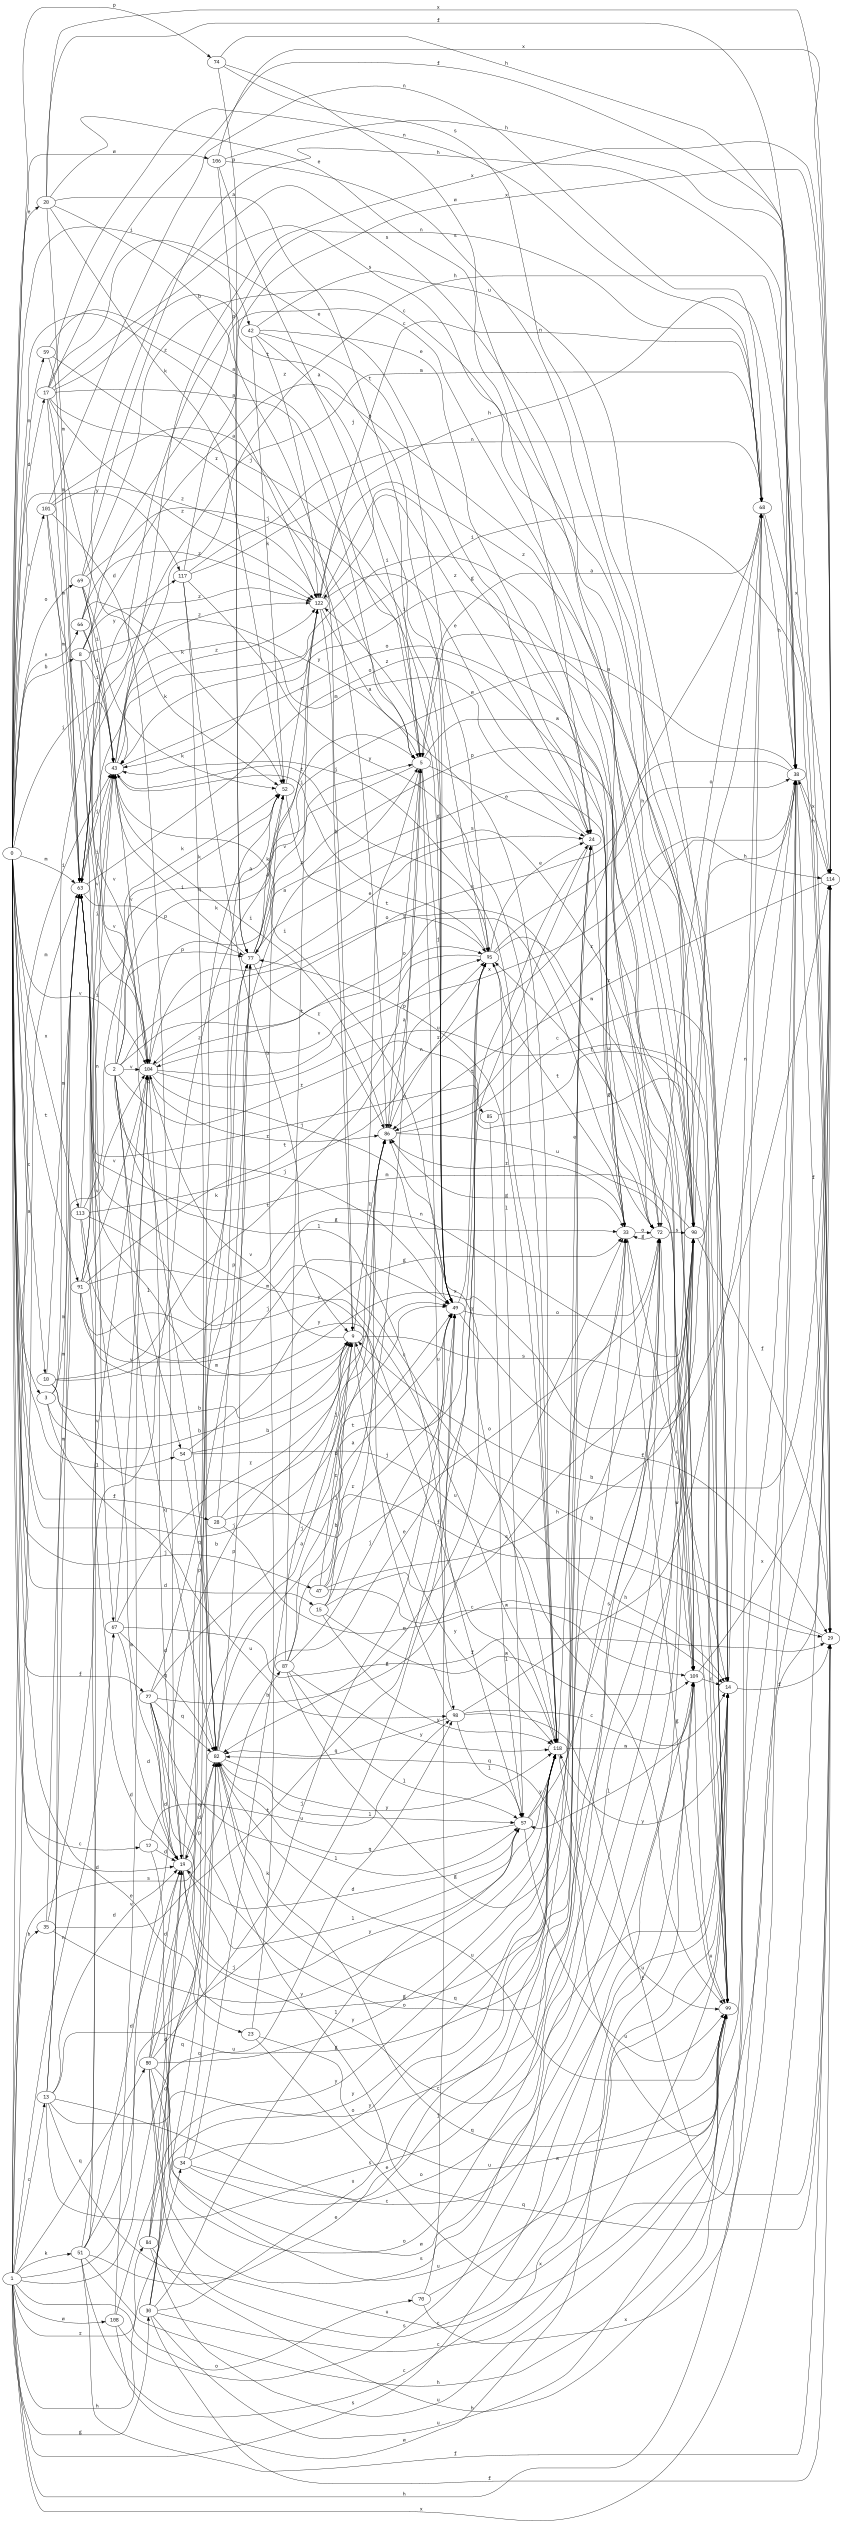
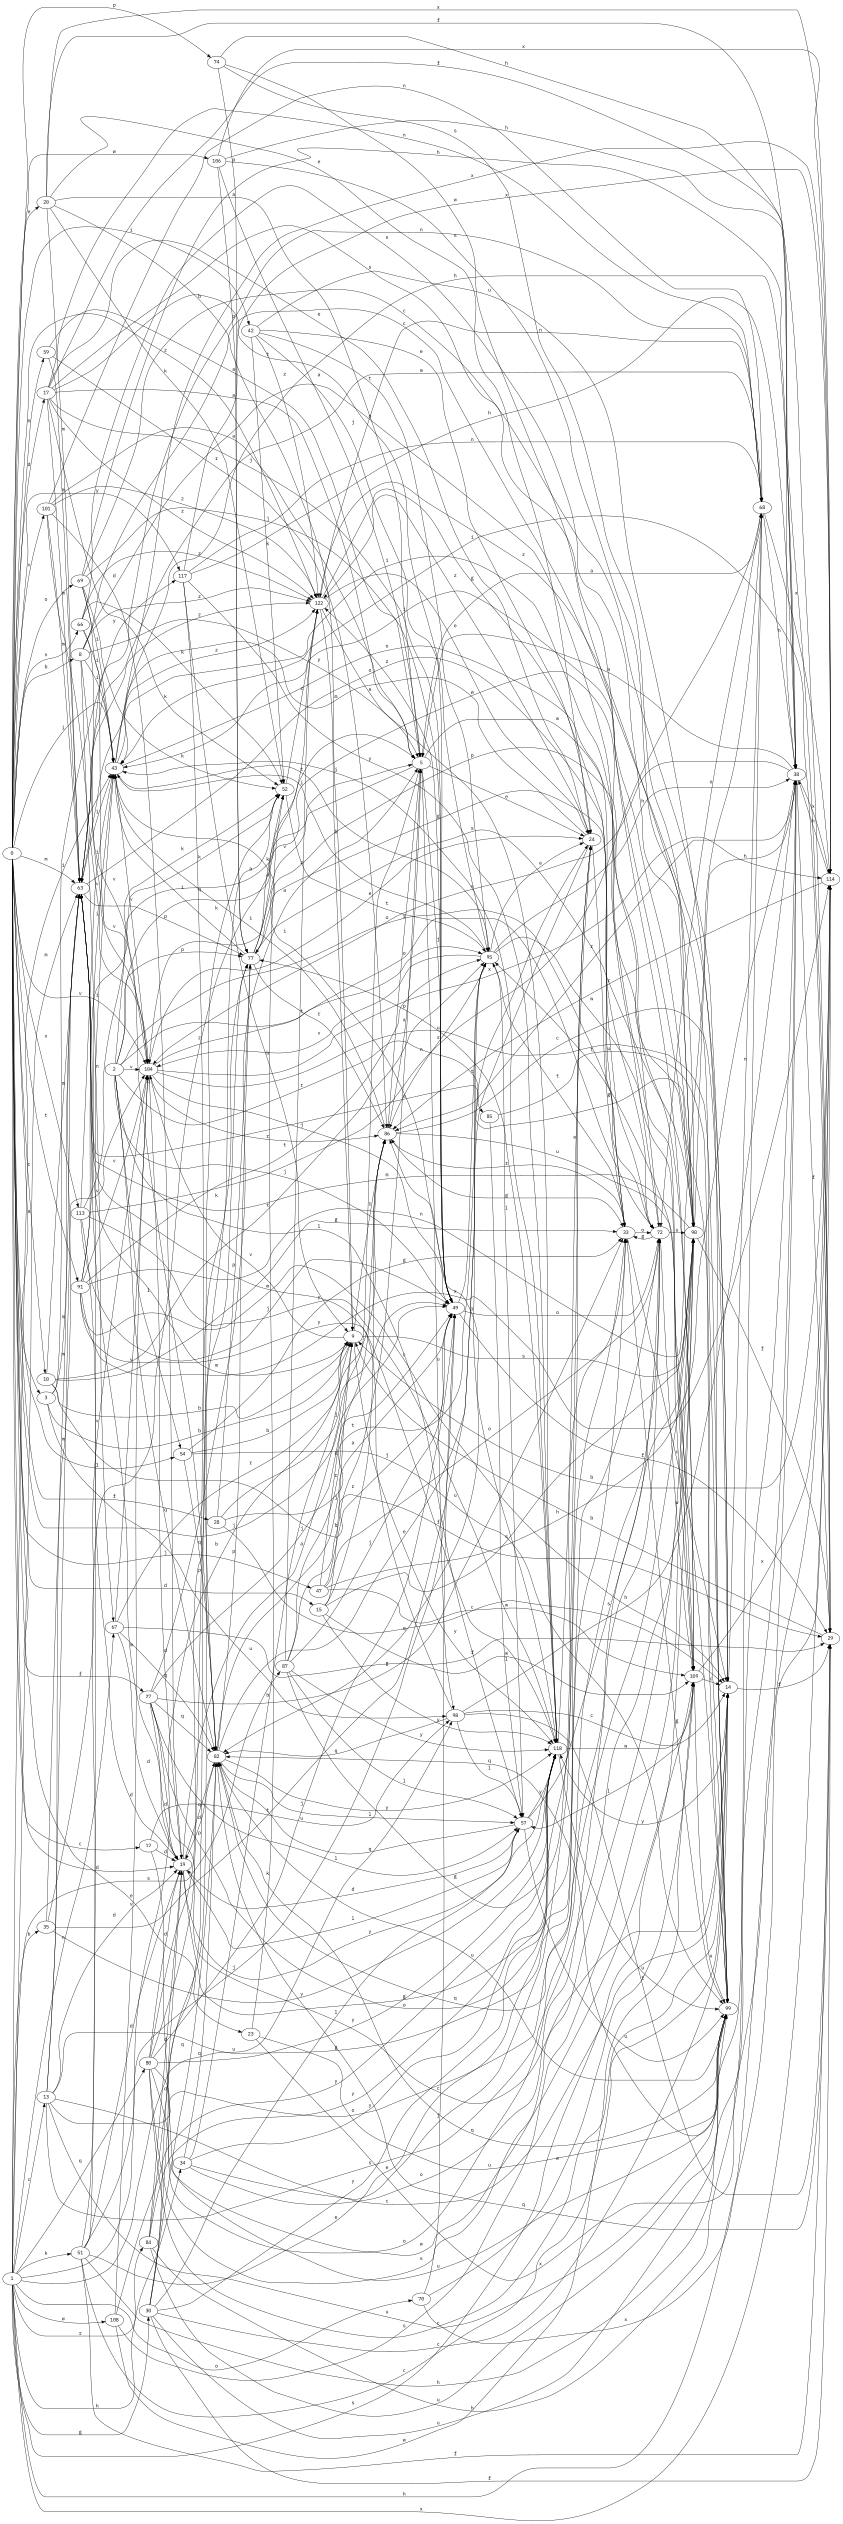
edge "30" -> "118": label "u" -> "y"
